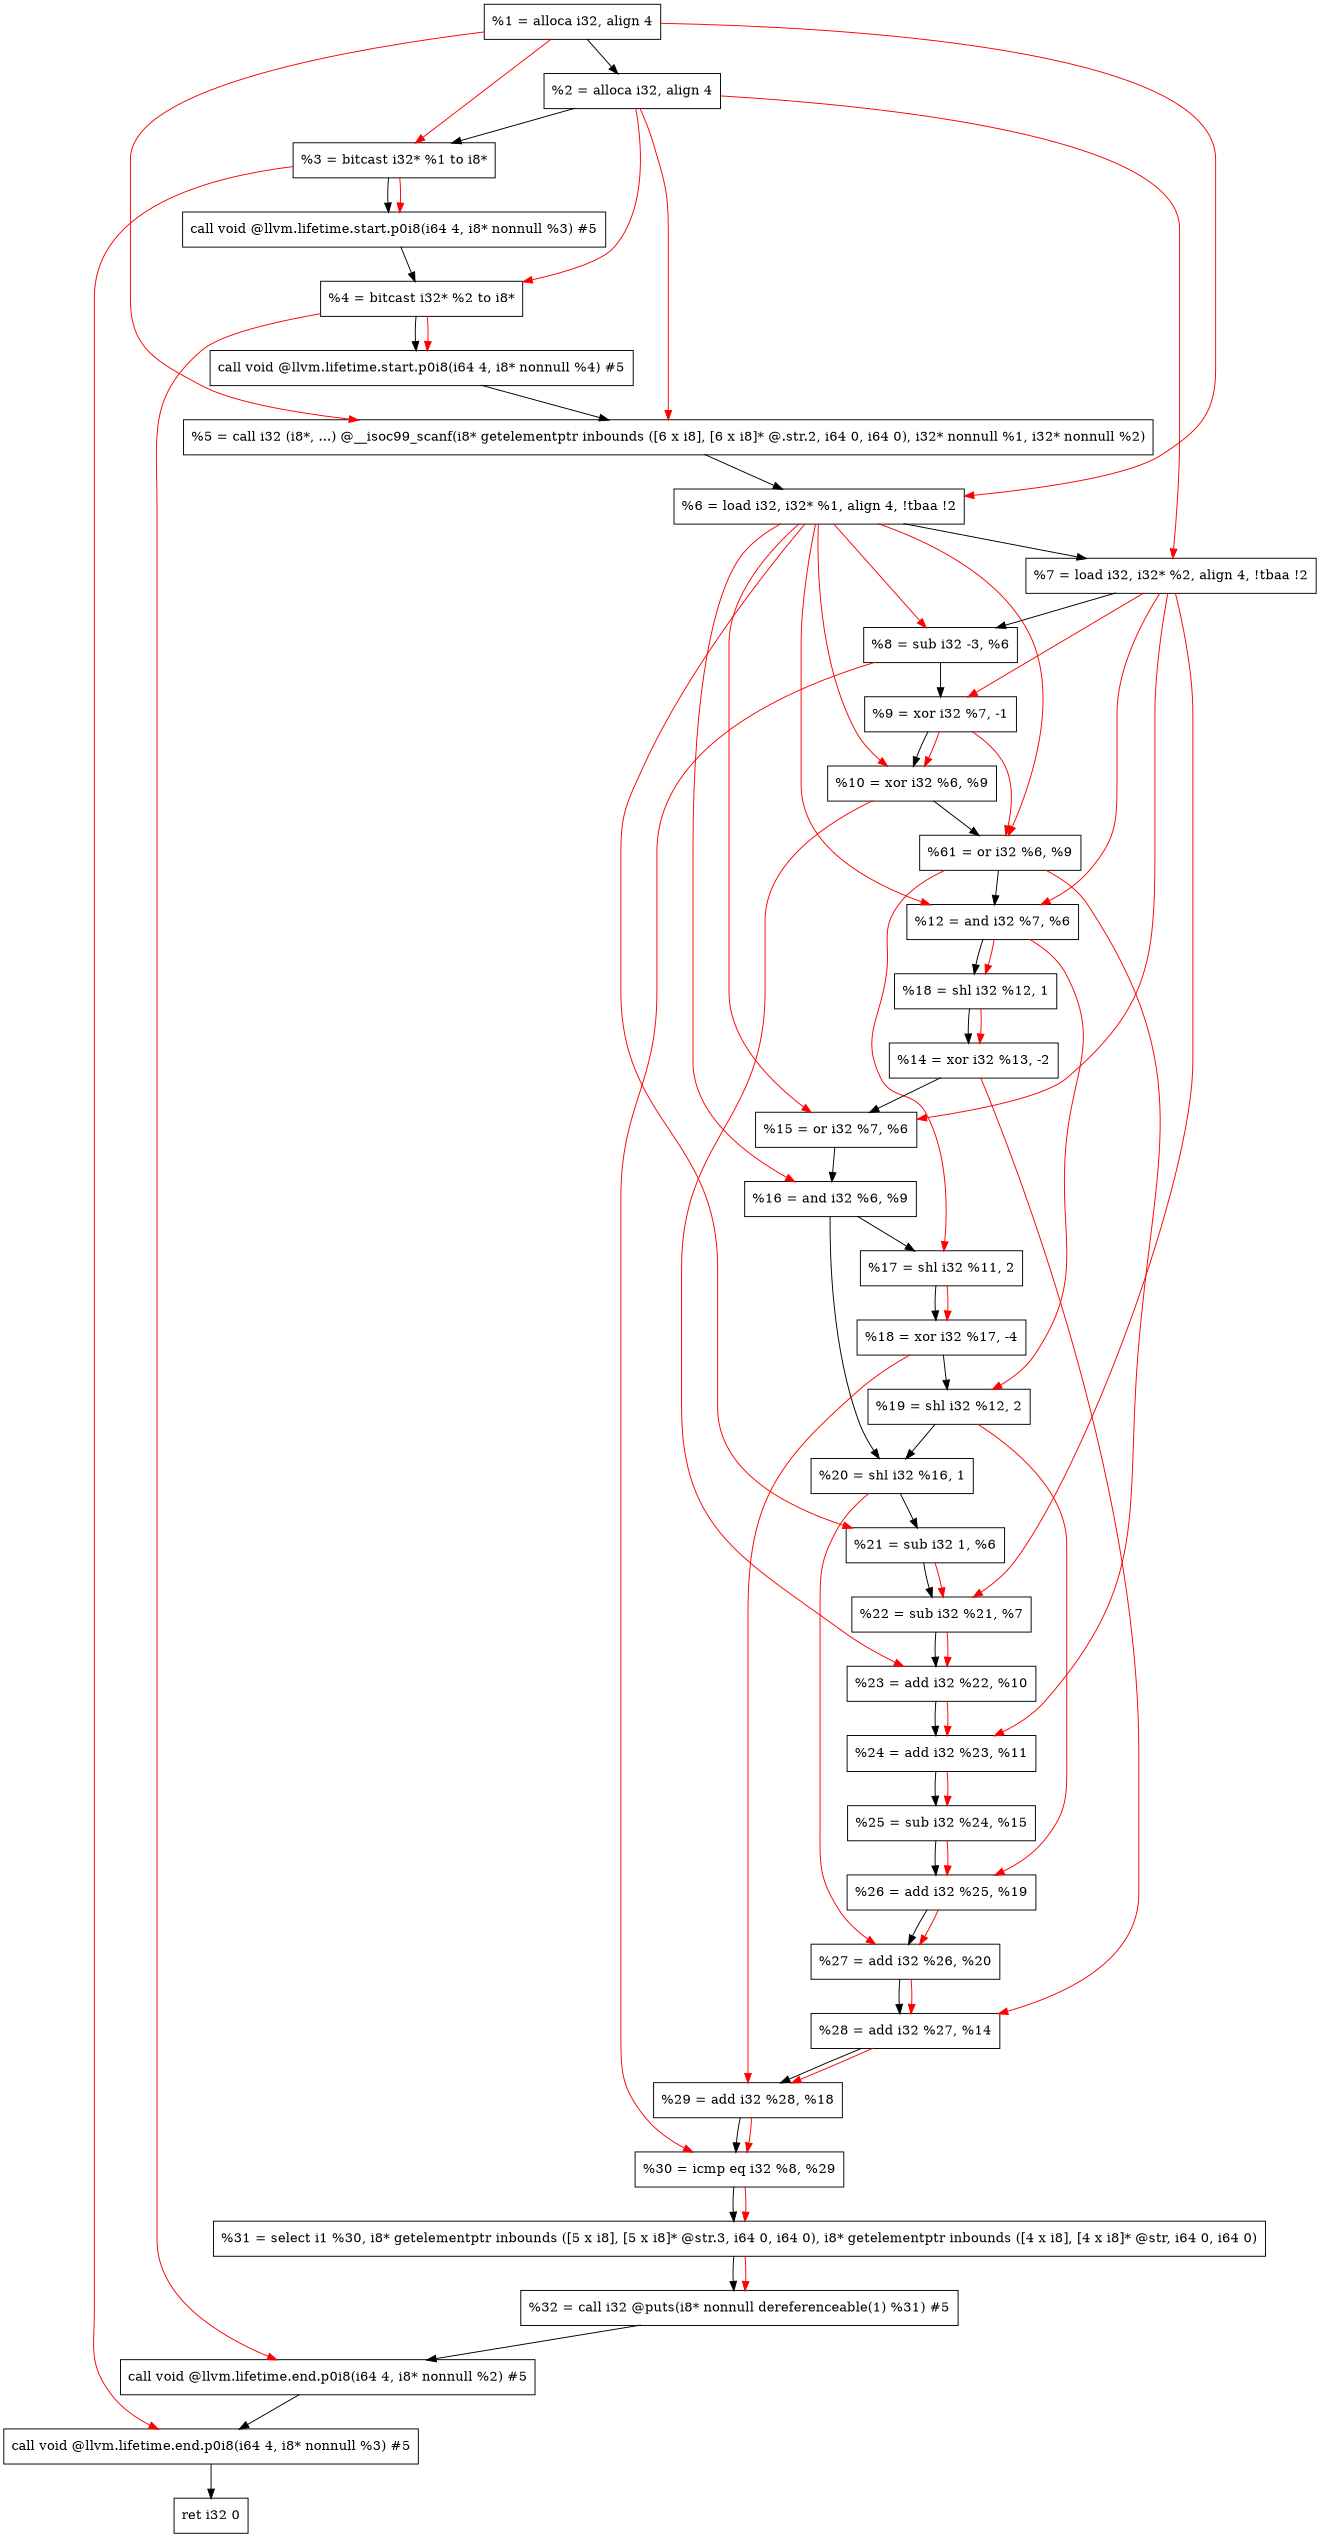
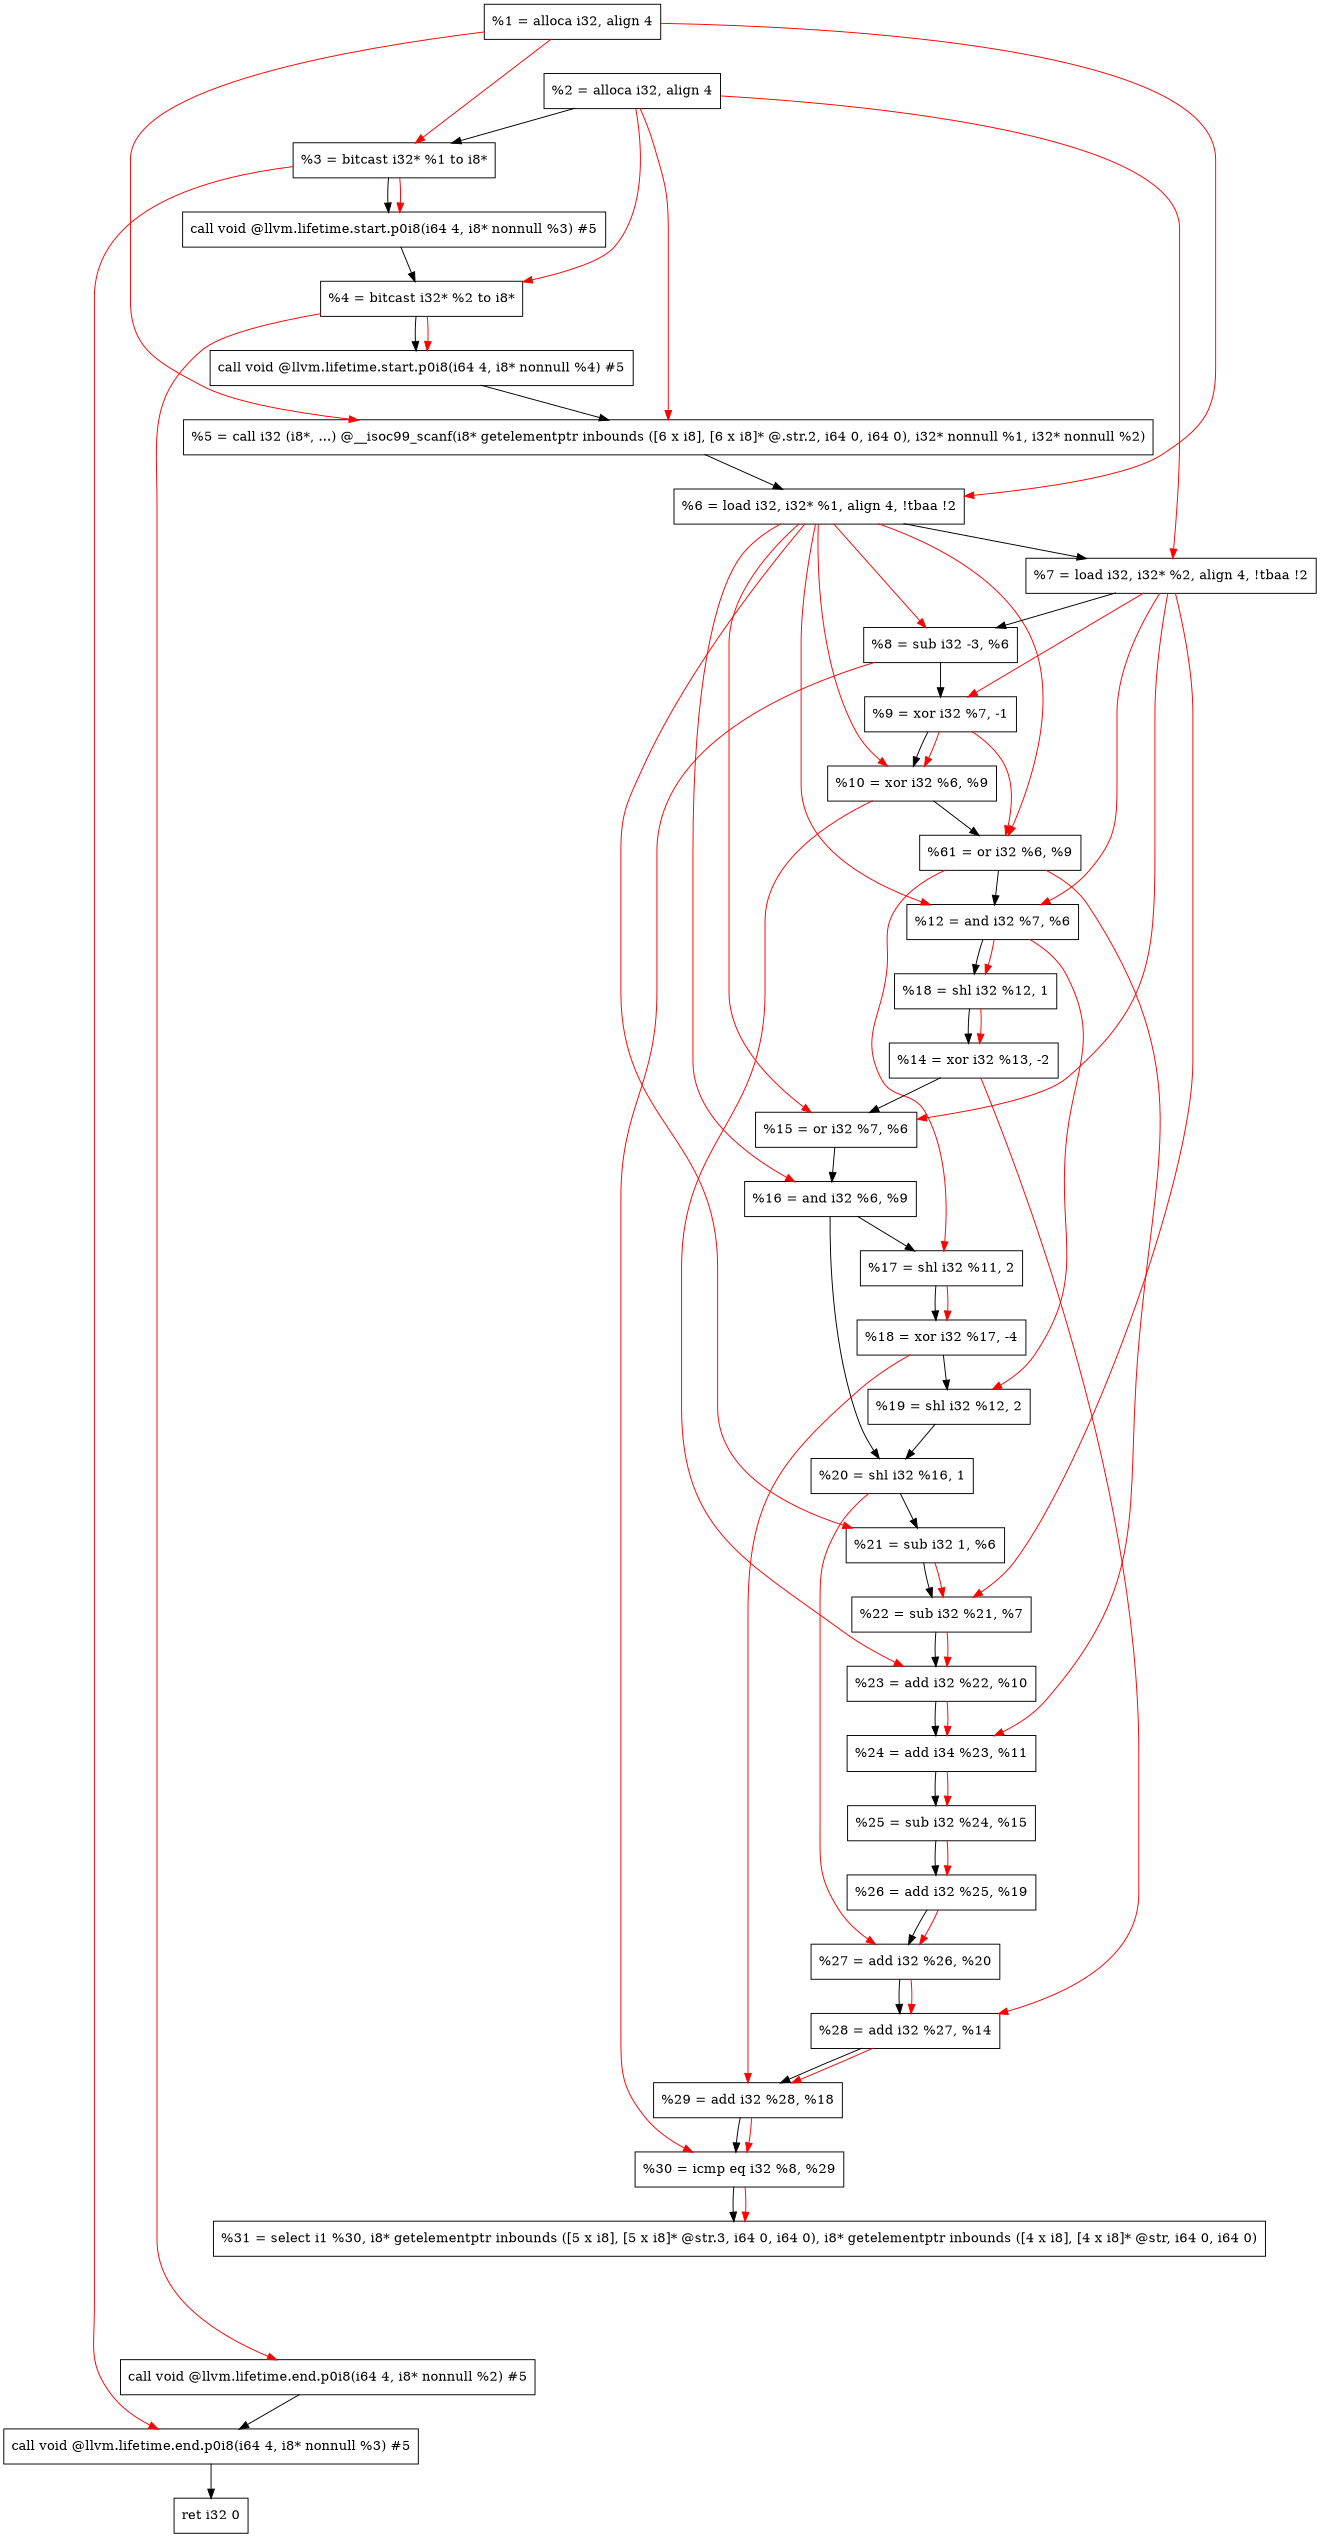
edge "%1 = alloca i32, align 4" -> "%2 = alloca i32, align 4": removed
edge "%19 = shl i32 %12, 2" -> "%26 = add i32 %25, %19": removed
node "%24 = add i32 %23, %11": label "%24 = add i32 %23, %11" -> "%24 = add i34 %23, %11"
node "%32 = call i32 @puts(i8* nonnull dereferenceable(1) %31) #5": removed
